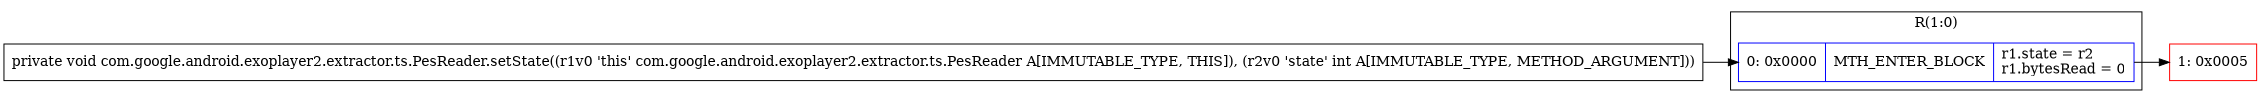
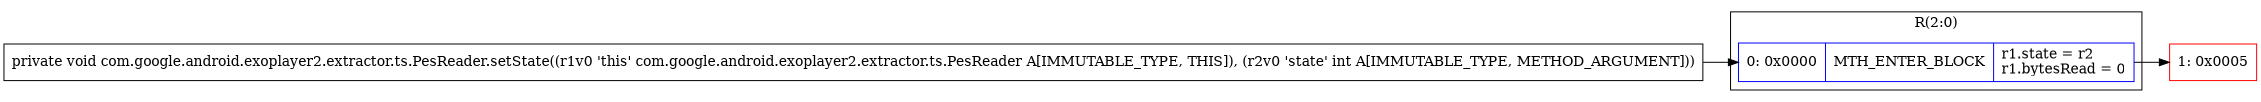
cluster "R(1:0)": label "R(1:0)" -> "R(2:0)"
